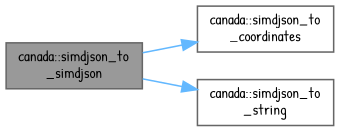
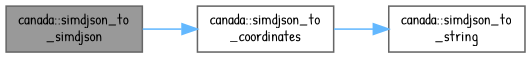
edge "canada::simdjson_to _simdjson" -> "canada::simdjson_to _string": now "canada::simdjson_to _coordinates" -> "canada::simdjson_to _string"
